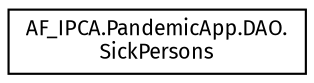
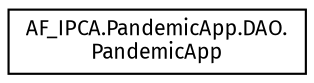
node "AF_IPCA.PandemicApp.DAO. SickPersons": label "AF_IPCA.PandemicApp.DAO. SickPersons" -> "AF_IPCA.PandemicApp.DAO. PandemicApp"
